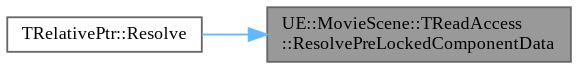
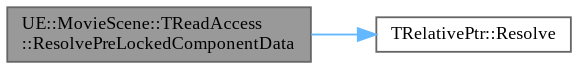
edge "TRelativePtr::Resolve" -> "UE::MovieScene::TReadAccess ::ResolvePreLockedComponentData": reversed
